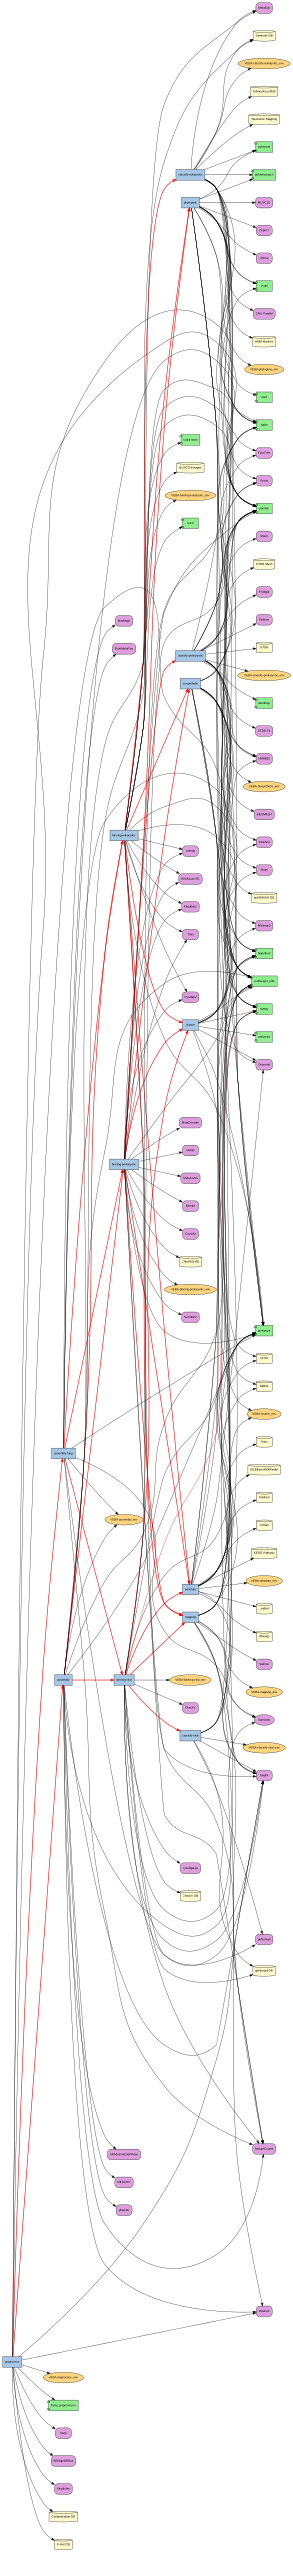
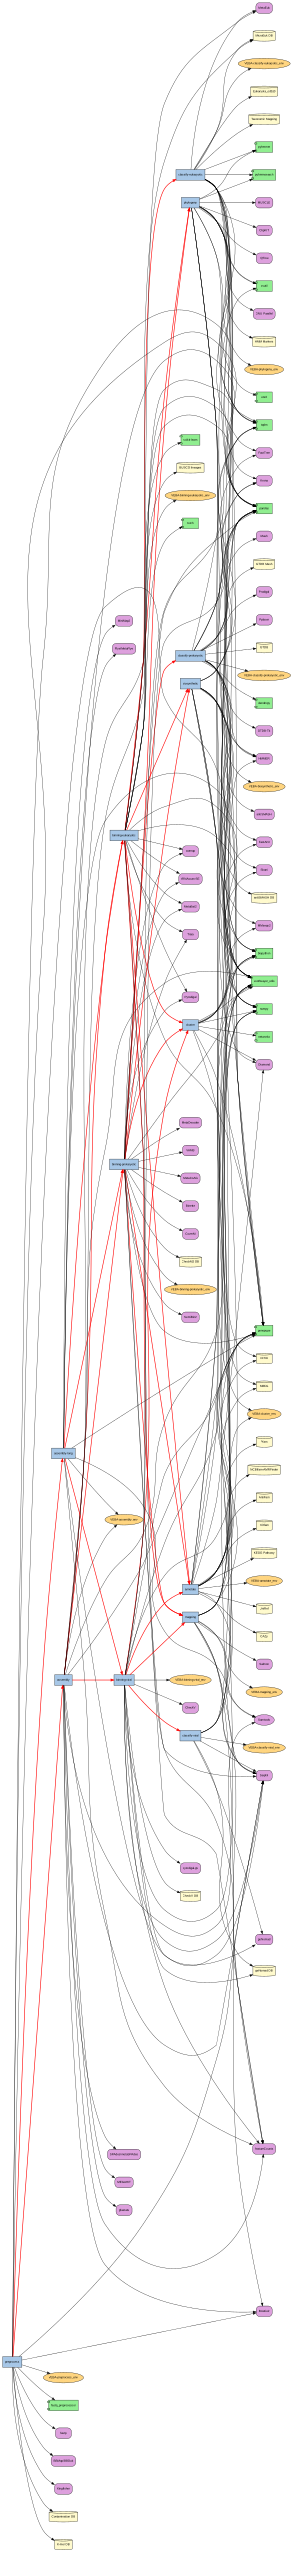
node "Samtools DB": label "Samtools DB" -> "MicroEuk DB"
edge "binning-viral" -> "numpy": color red -> black
node "MMseqs": label "MMseqs" -> "CAZy"
